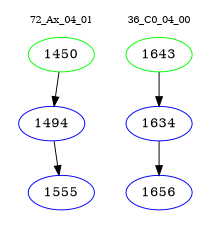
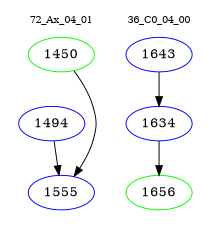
node "1643": color green -> blue
edge "1450" -> "1494": now "1450" -> "1555"
node "1656": color blue -> green
